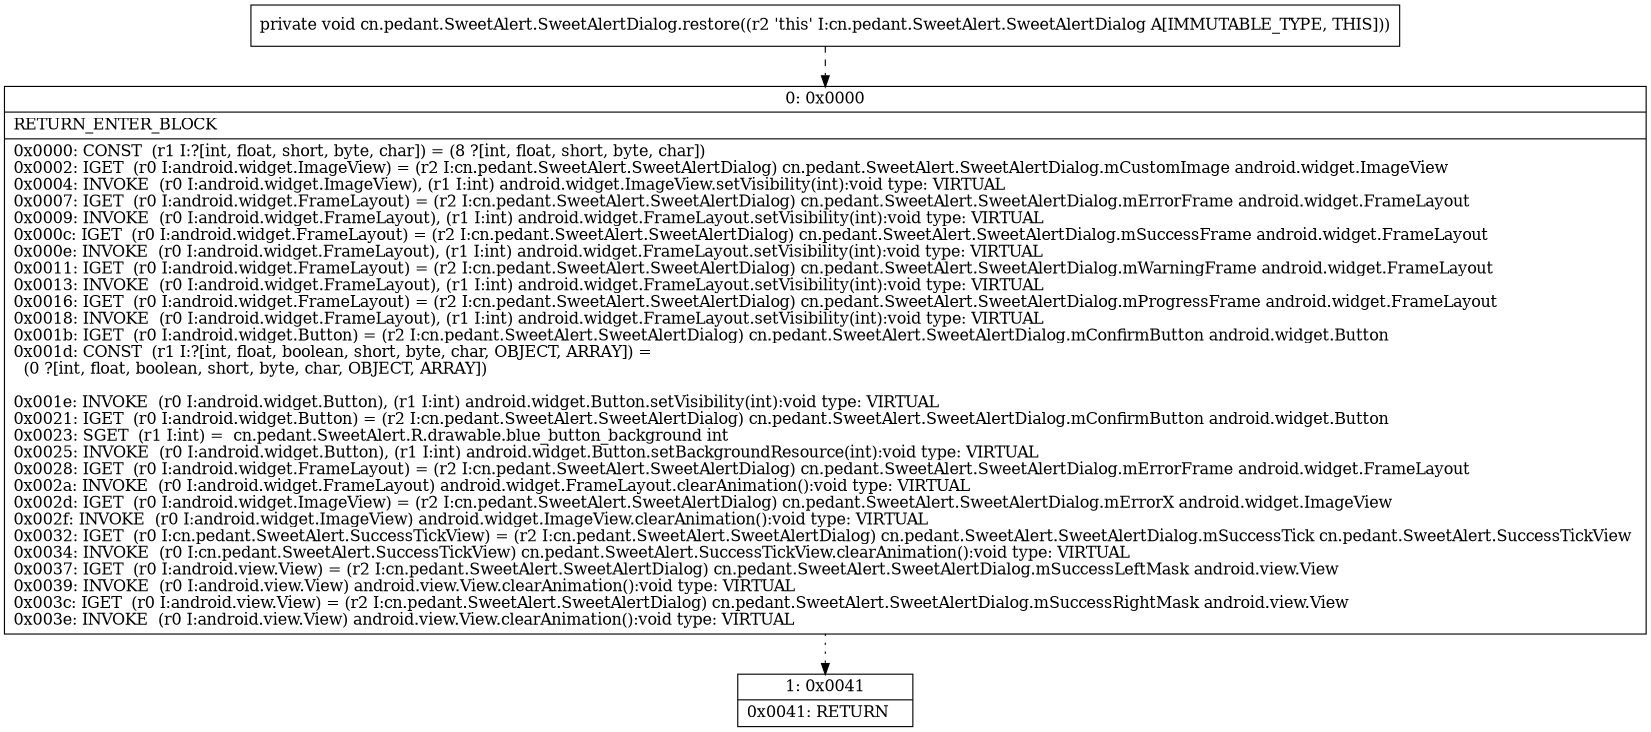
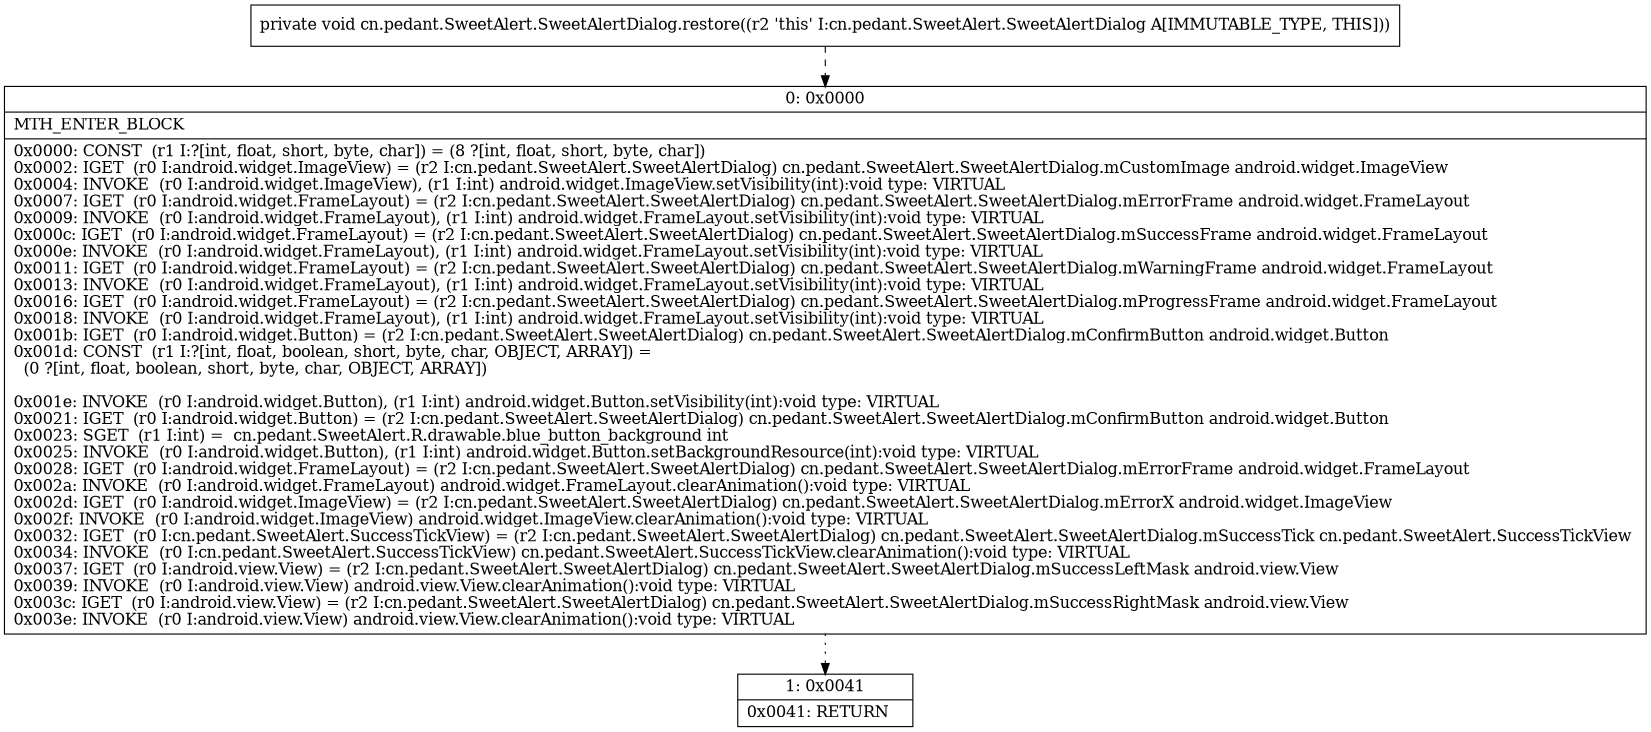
node "0: 0x0000": text "RETURN_ENTER_BLOCK" -> "MTH_ENTER_BLOCK"
